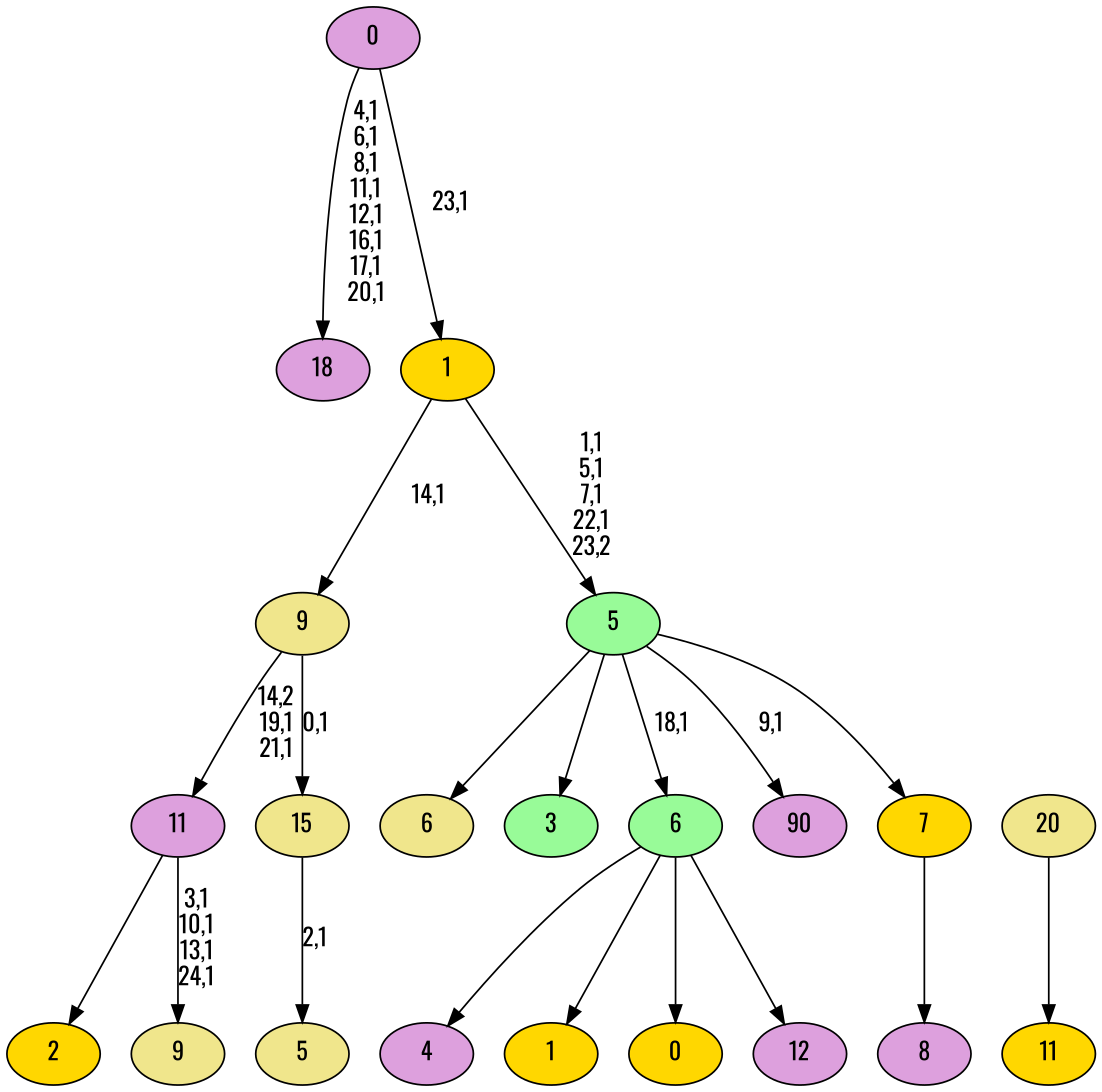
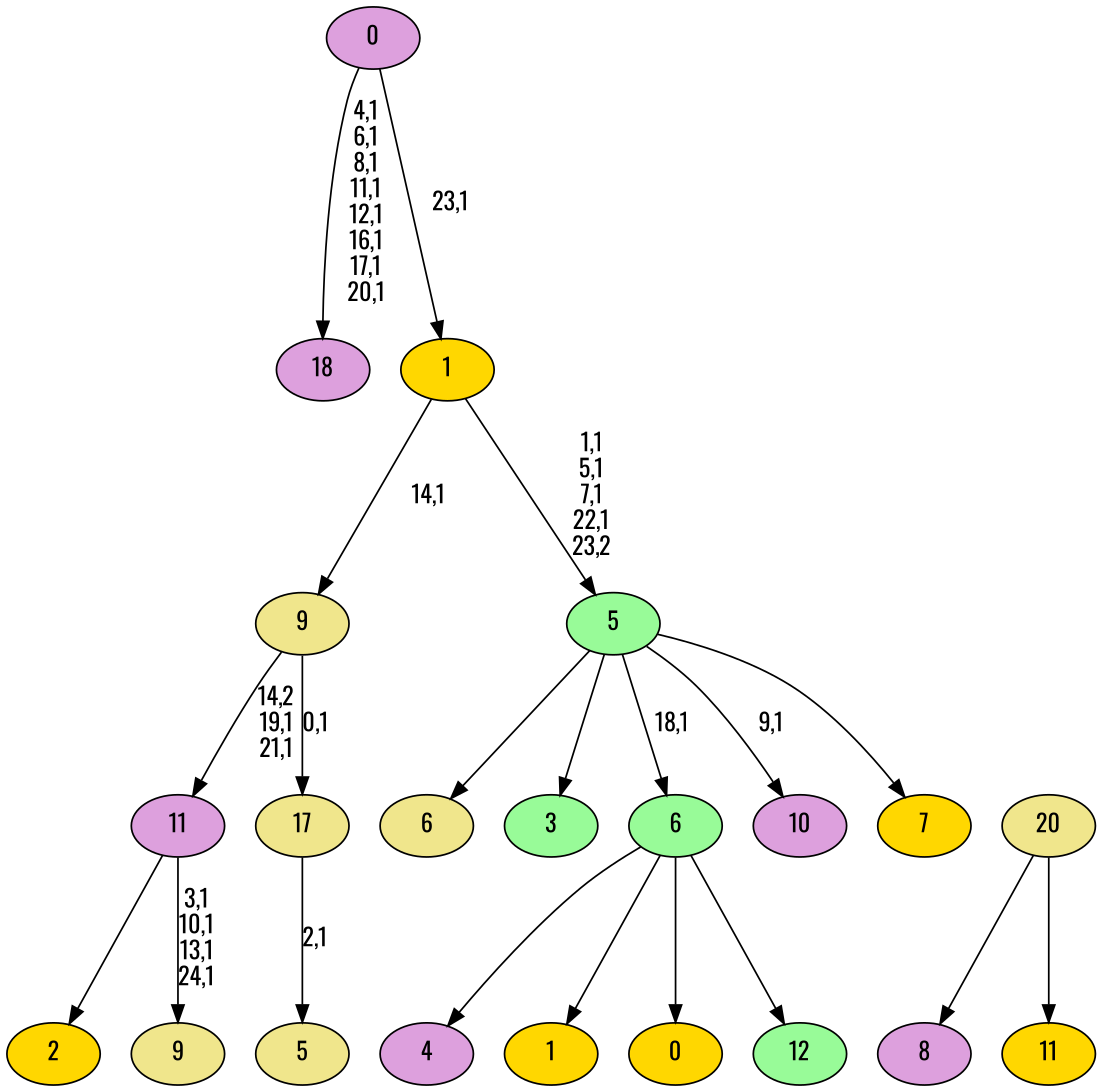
node "15": label "15" -> "17"
node "90": label "90" -> "10"
edge "7" -> "8": now "20" -> "8"
node "12": fillcolor plum -> palegreen
